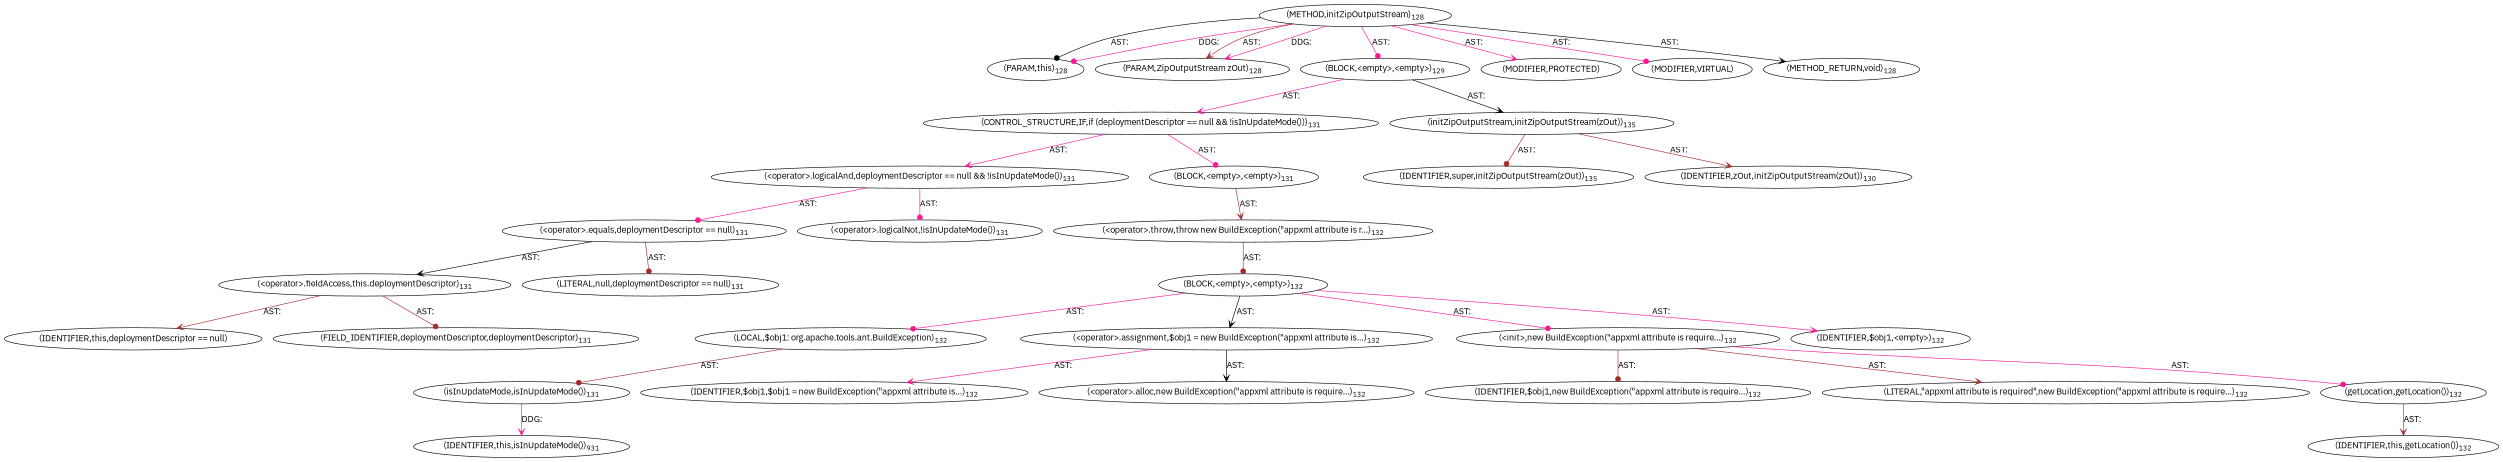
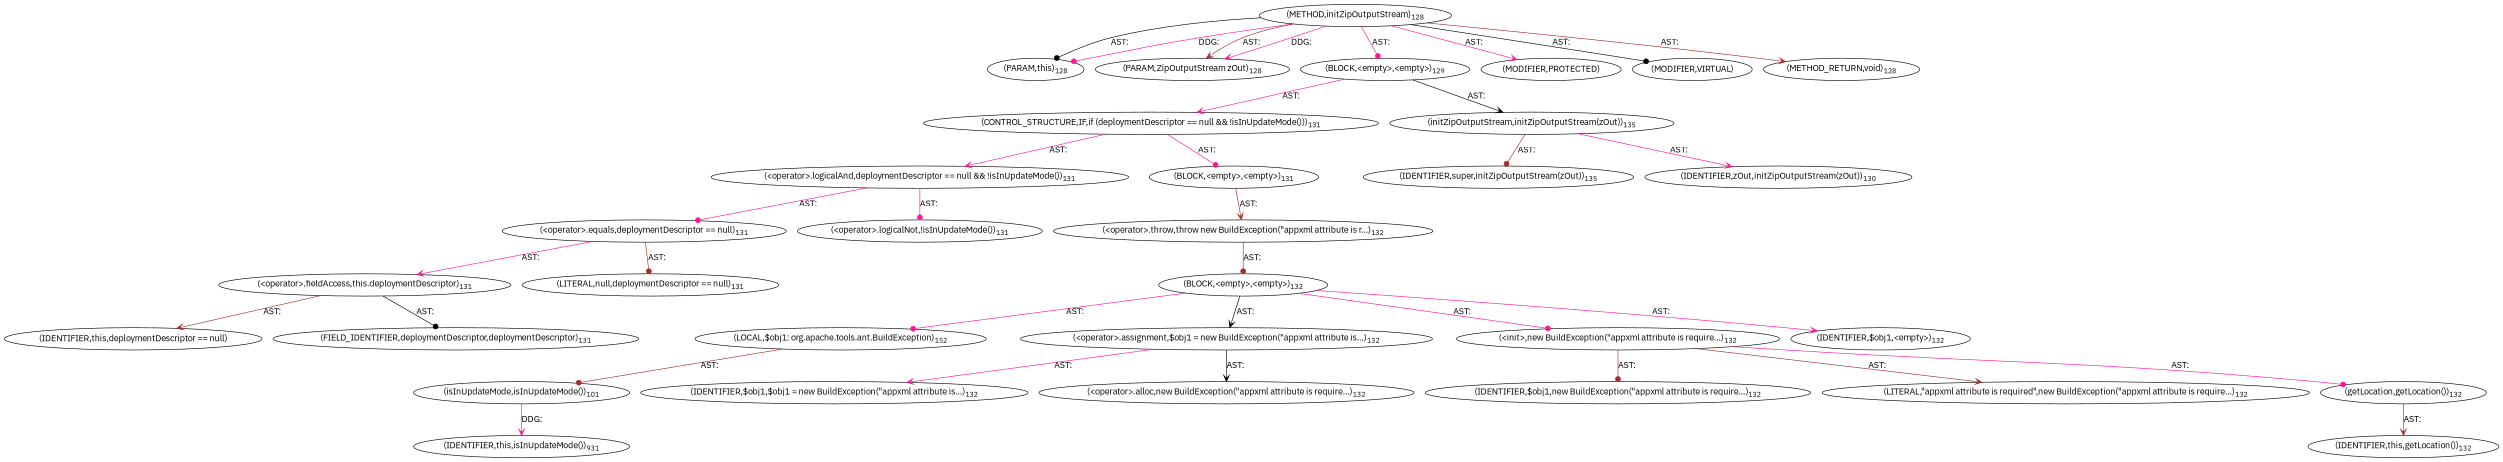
edge "(METHOD,initZipOutputStream)" -> "(METHOD_RETURN,void)": color black -> brown
edge "(METHOD,initZipOutputStream)" -> "(MODIFIER,VIRTUAL)": color deeppink -> black
edge "(initZipOutputStream,initZipOutputStream(zOut))" -> "(IDENTIFIER,zOut,initZipOutputStream(zOut))": color brown -> deeppink
edge "(<operator>.equals,deploymentDescriptor == null)" -> "(<operator>.fieldAccess,this.deploymentDescriptor)": color black -> deeppink
edge "(<operator>.fieldAccess,this.deploymentDescriptor)" -> "(FIELD_IDENTIFIER,deploymentDescriptor,deploymentDescriptor)": color brown -> black
node "(LOCAL,$obj1: org.apache.tools.ant.BuildException)": text "132" -> "152"
node "(isInUpdateMode,isInUpdateMode())": text "131" -> "101"
